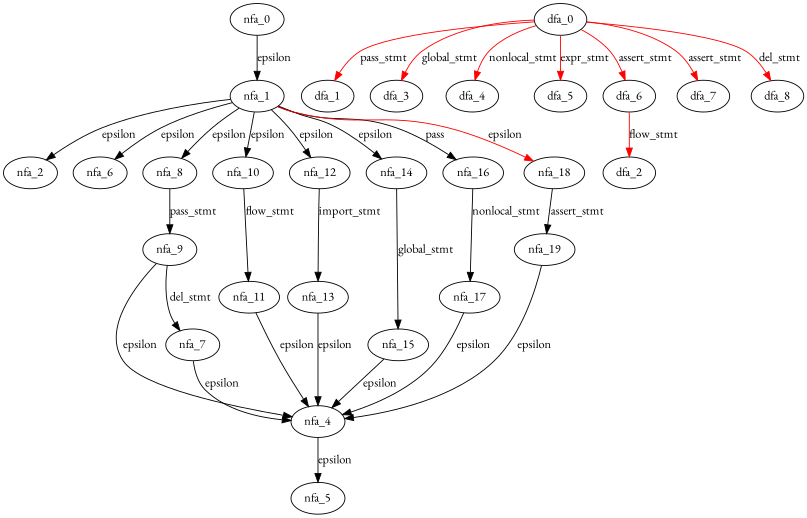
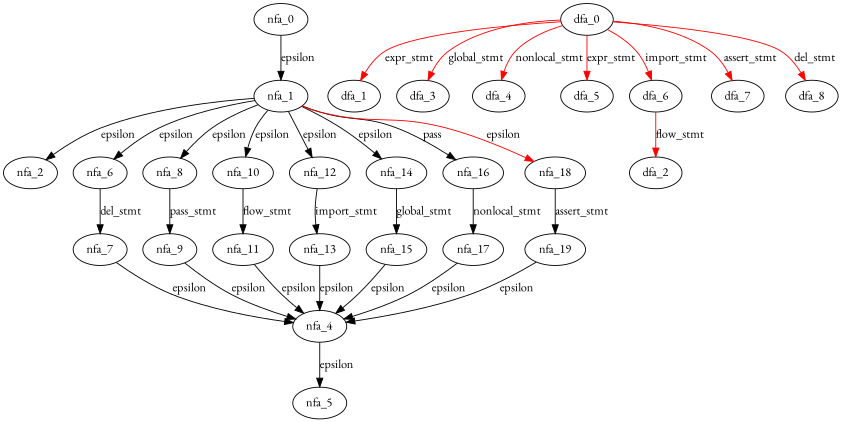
edge "dfa_0" -> "dfa_1": label "pass_stmt" -> "expr_stmt"
edge "dfa_0" -> "dfa_6": label "assert_stmt" -> "import_stmt"
edge "nfa_9" -> "nfa_7": now "nfa_6" -> "nfa_7"
